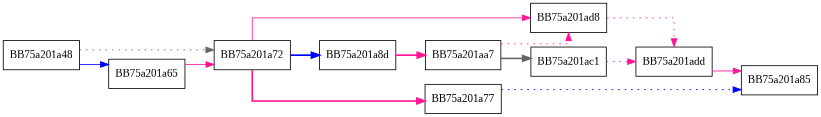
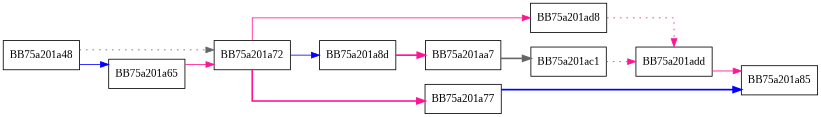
edge "BB75a201aa7" -> "BB75a201ad8": removed
edge "BB75a201a72" -> "BB75a201a8d": style bold -> solid
edge "BB75a201a77" -> "BB75a201a85": style dotted -> bold
